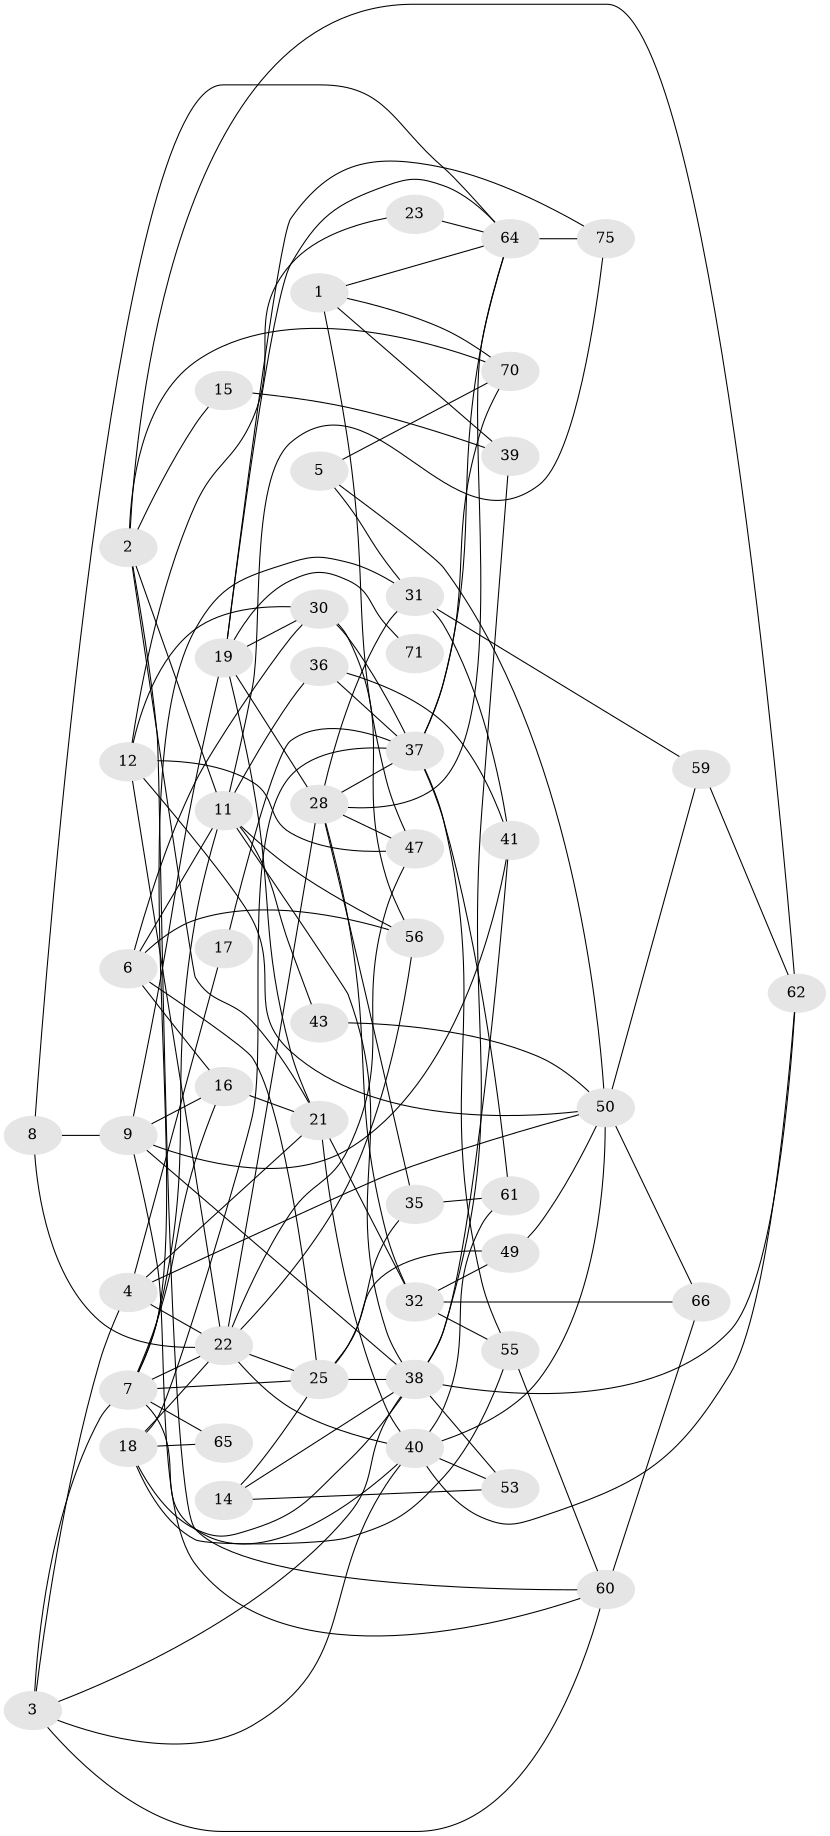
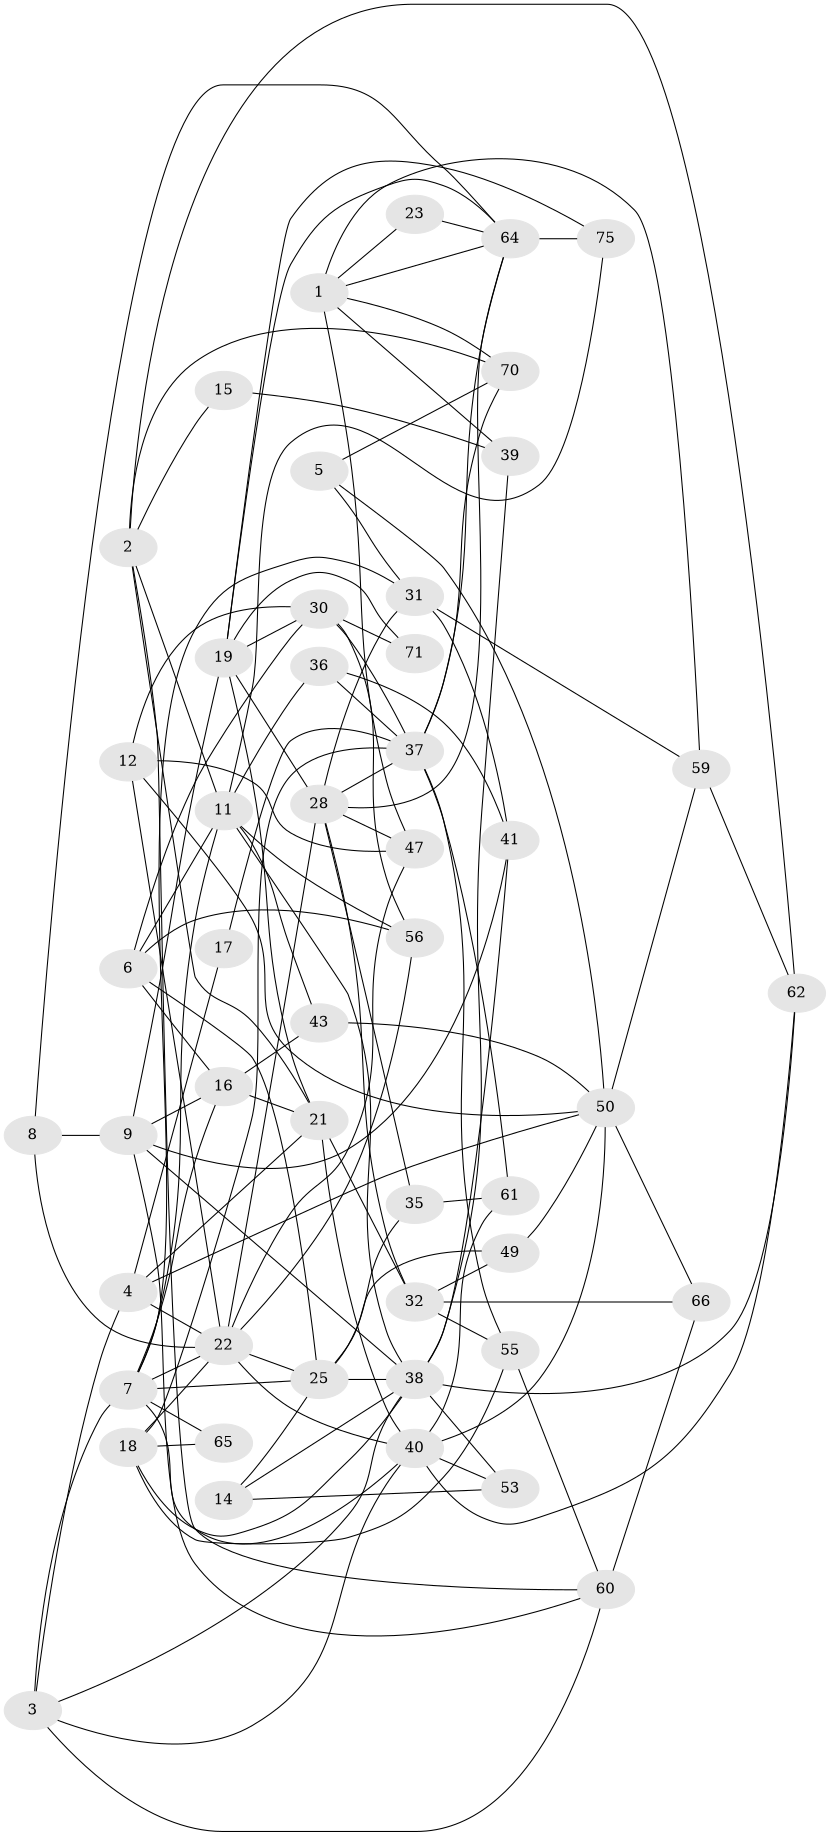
edge "1" -- "59": added
edge "23" -- "12": now "23" -- "1"
edge "30" -- "71": added
edge "43" -- "16": added
